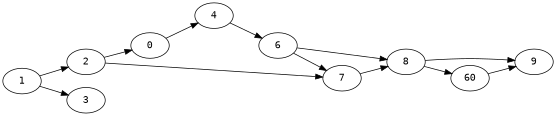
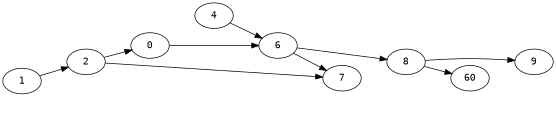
edge "0" -> "4": now "0" -> "6"
edge "7" -> "8": removed
edge "60" -> "9": removed
node "3": removed
